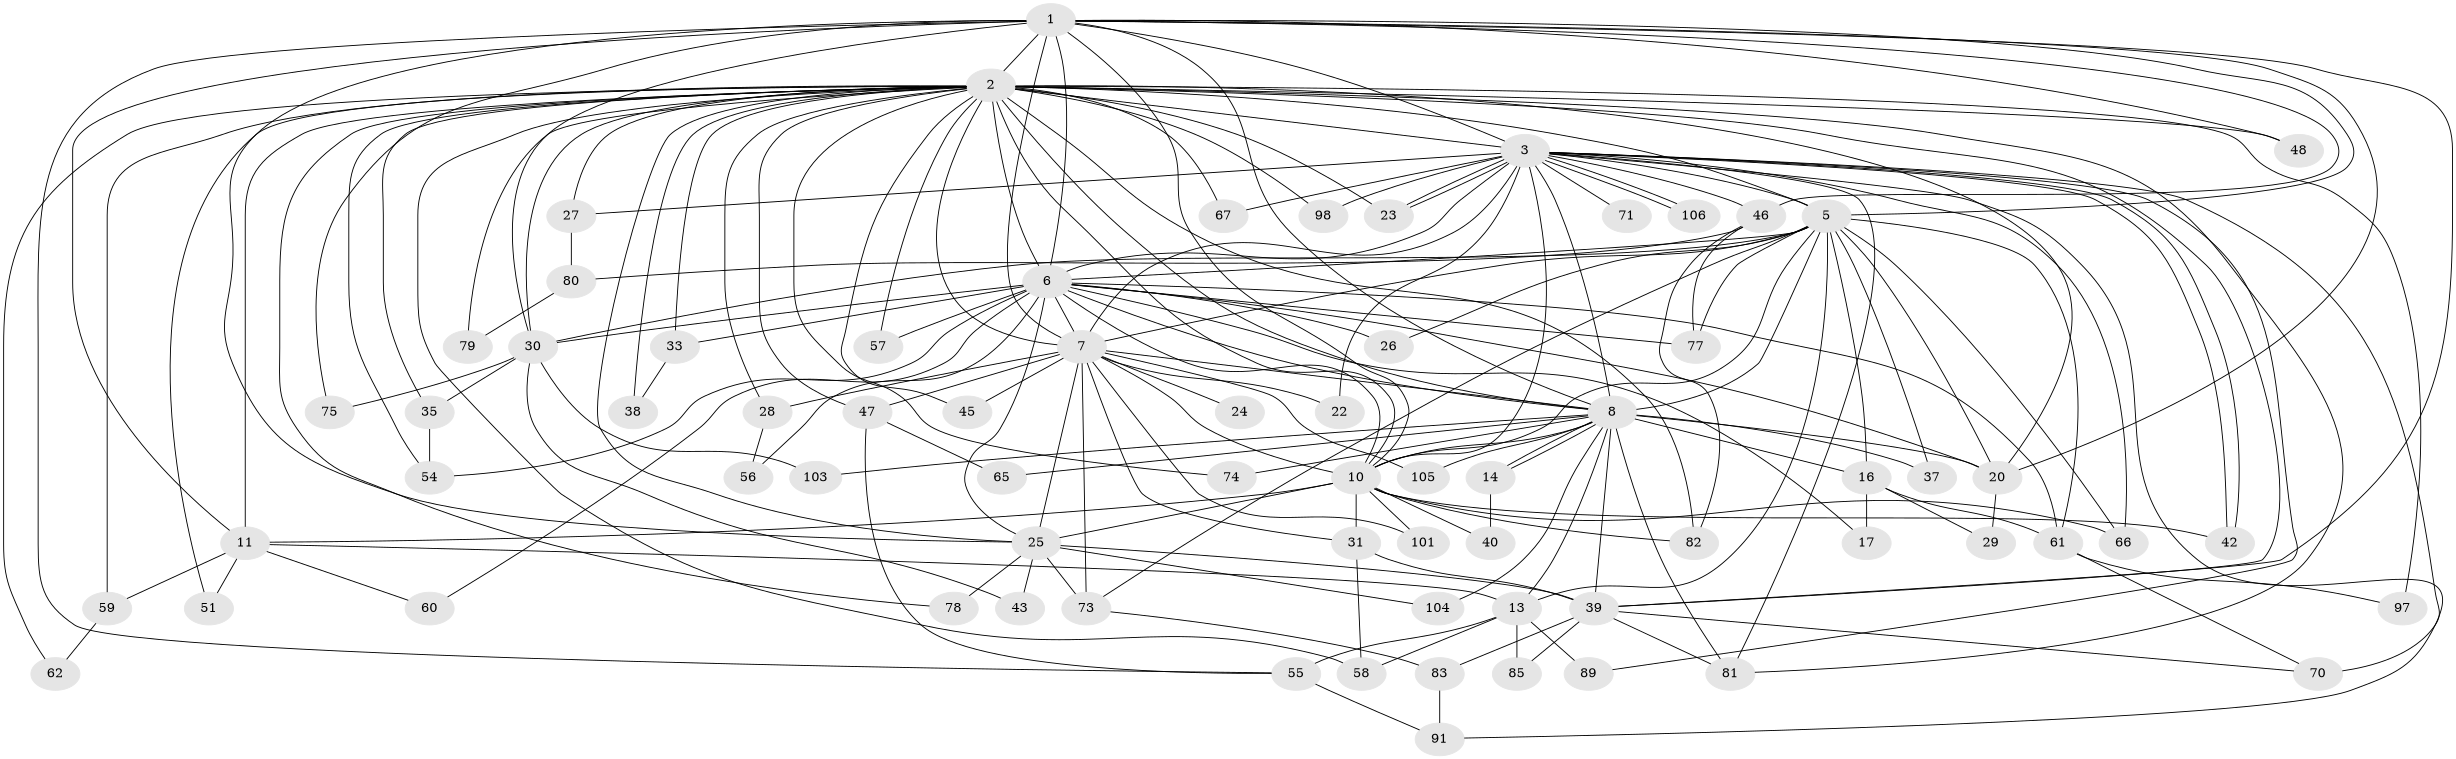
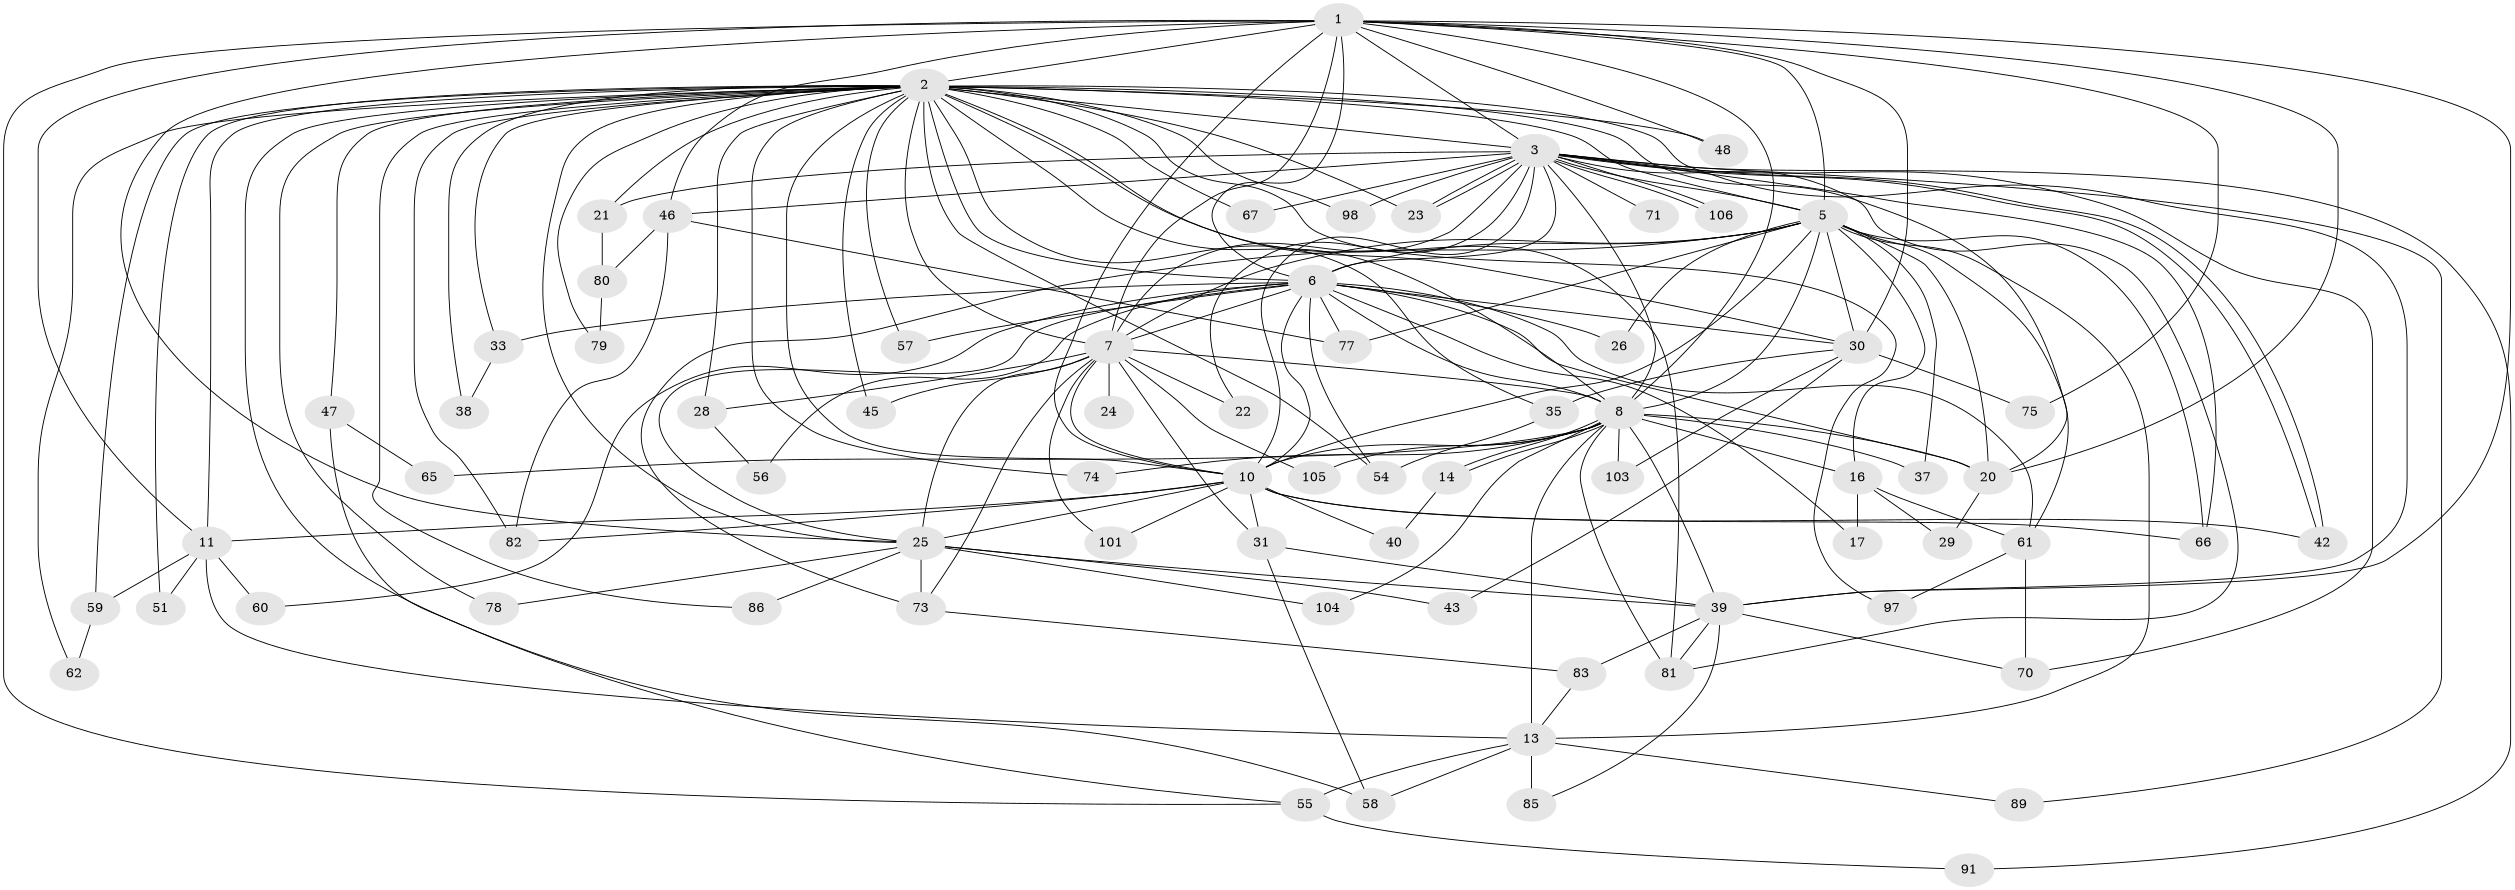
node "27": label "27" -> "21"
edge "7" -- "47": removed
node "86": added
edge "83" -- "91": now "83" -- "13"
